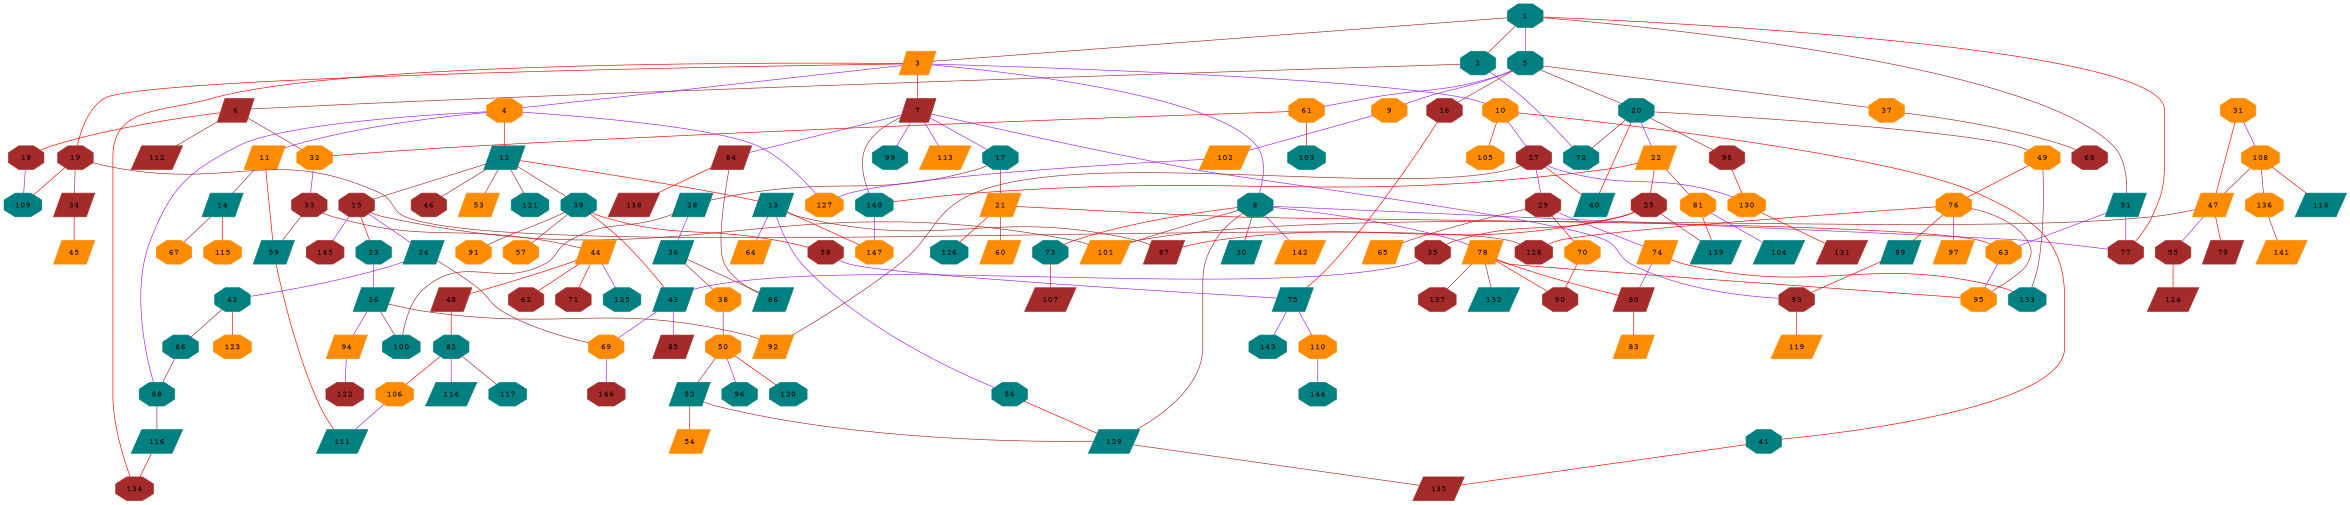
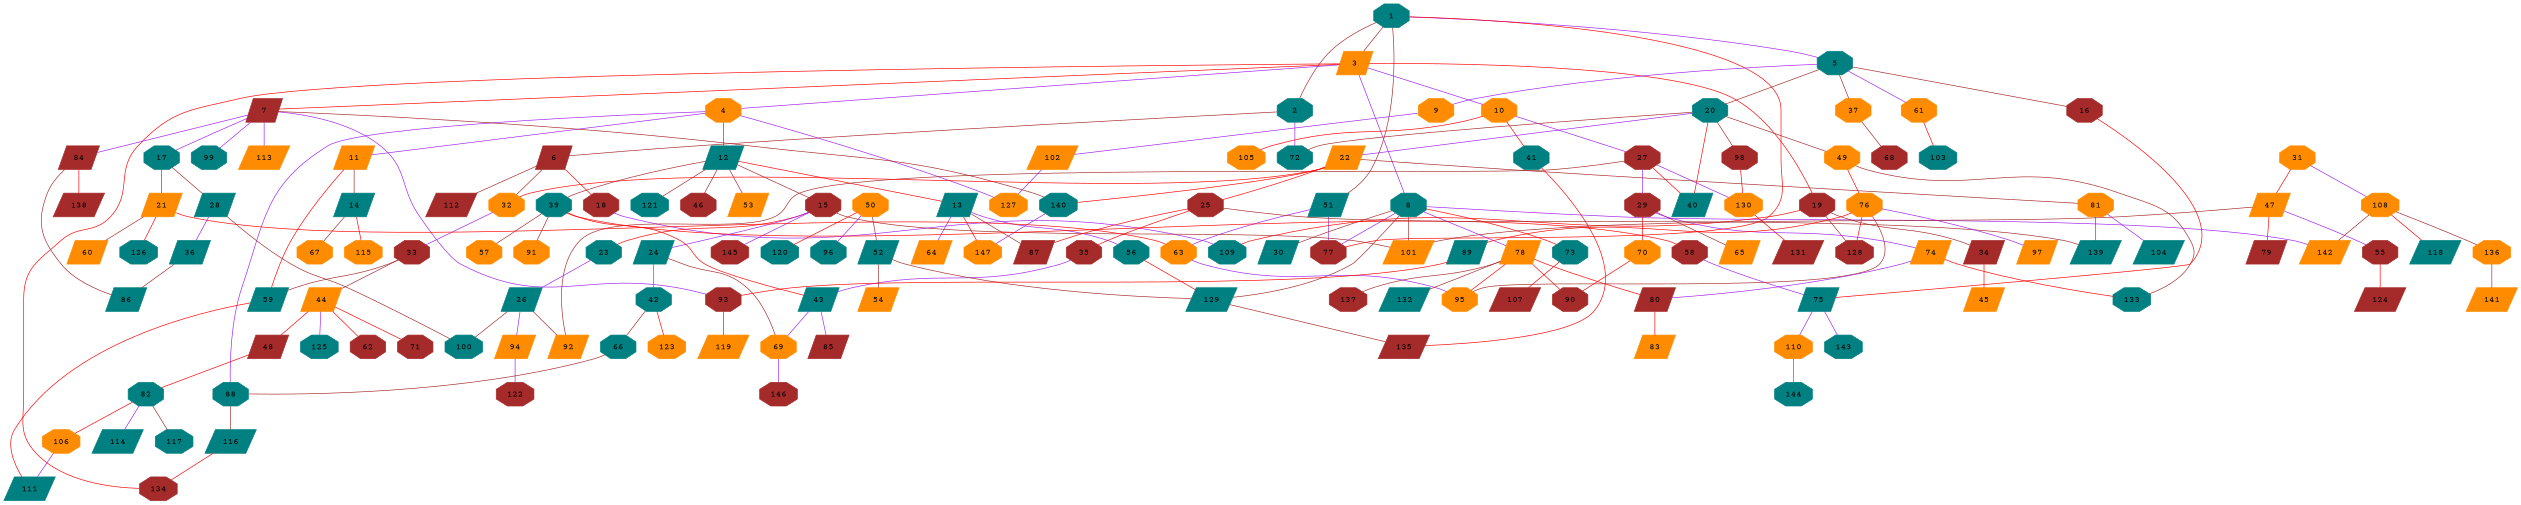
edge "61" -- "32": now "22" -- "32"
edge "108" -- "47": now "108" -- "142"
node "38": removed
